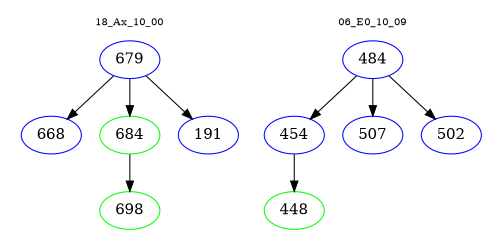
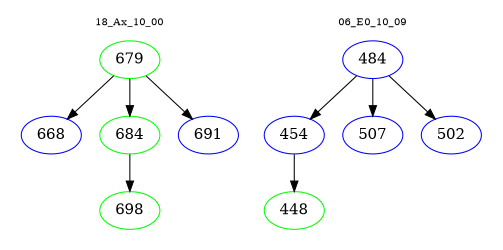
node "679": color blue -> green
node "191": label "191" -> "691"
